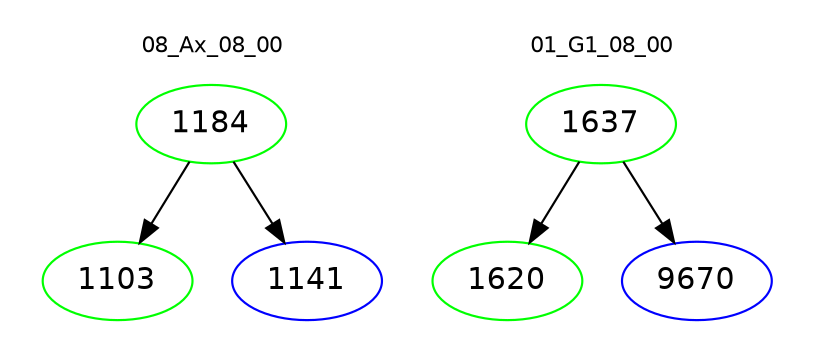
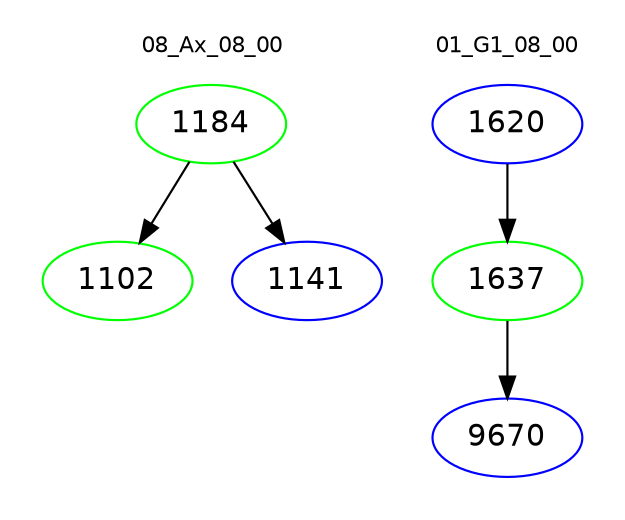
edge "1637" -> "1620": reversed
node "1103": label "1103" -> "1102"
node "1620": color green -> blue
